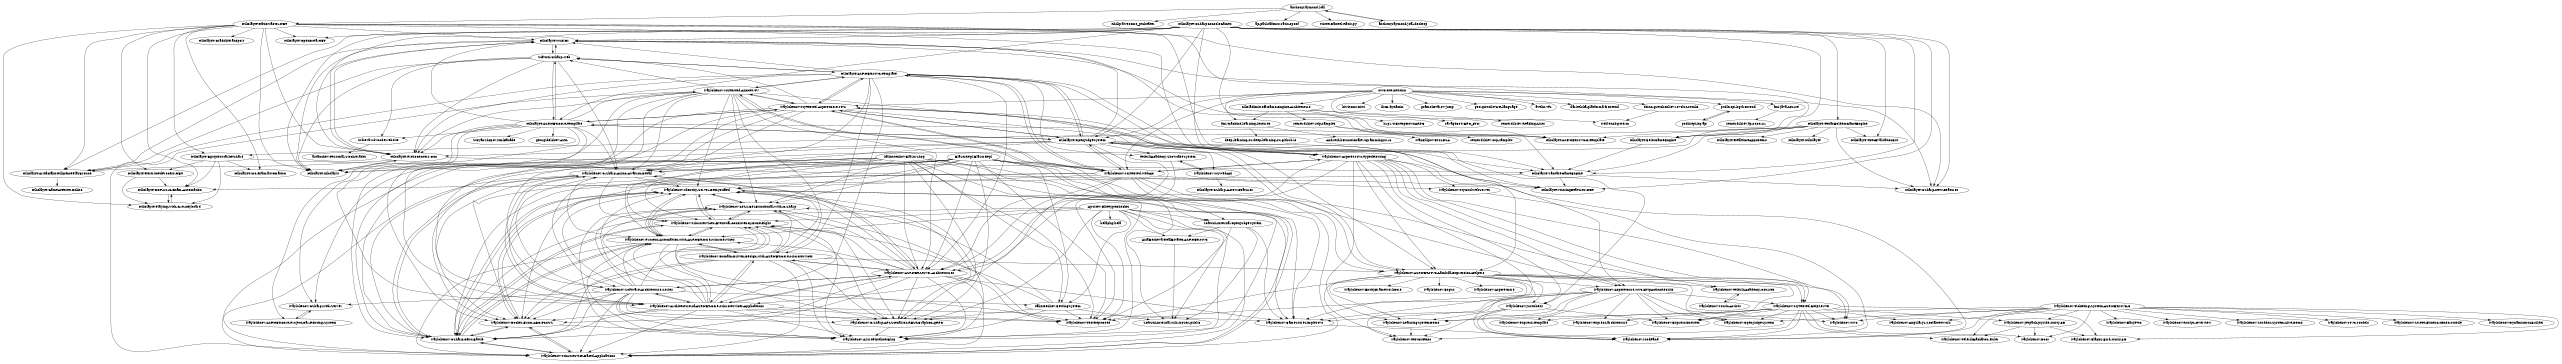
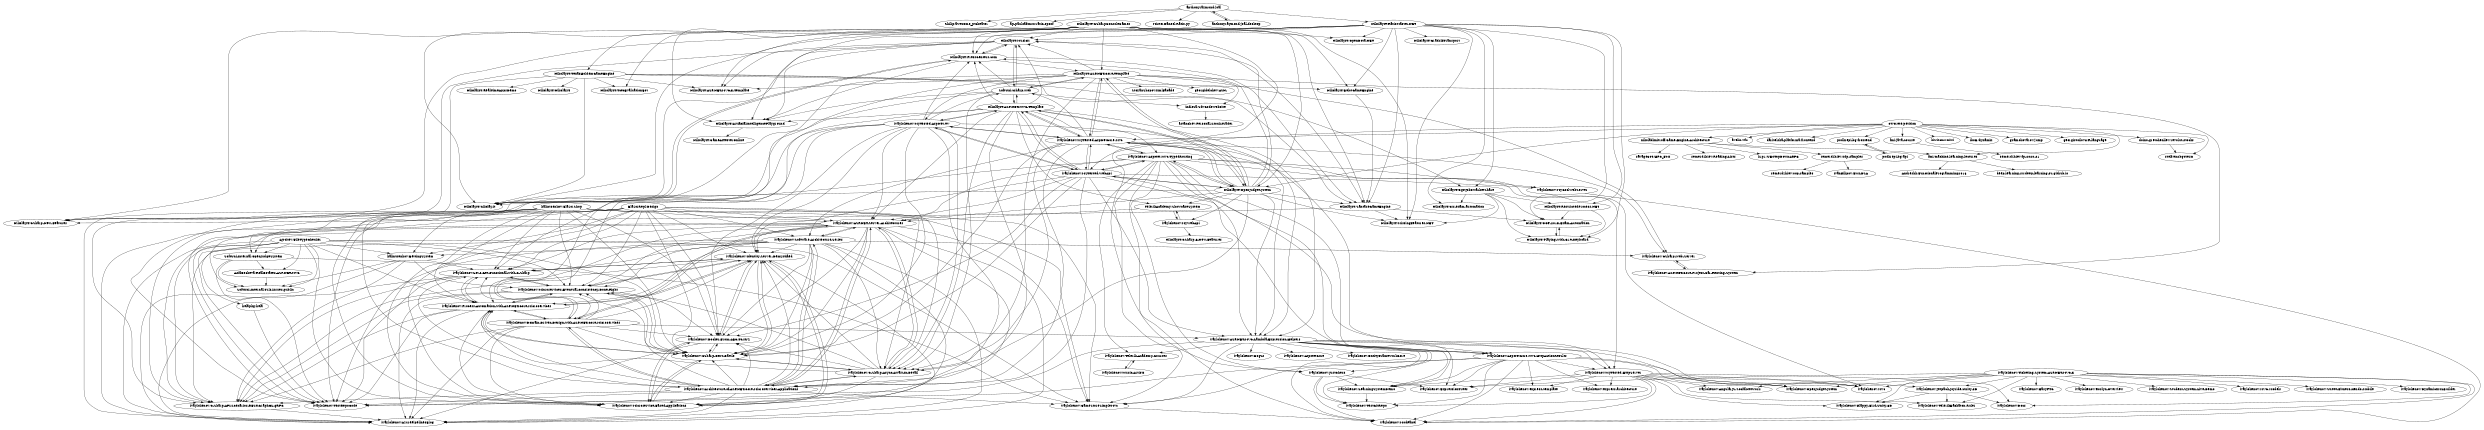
edge "NikolayIT/ASP.NET-Core-Template" -> "NikolayIT/PressCenters.com": reversed
node "BlazorRepl/BlazorRepl": label "BlazorRepl/BlazorRepl" -> "BlazorRepl/Design"
edge "kalintsenkov/BettingSystem" -> "ivaylokenov/TestRepoCode": now "helapkg/hela" -> "ivaylokenov/TestRepoCode"
